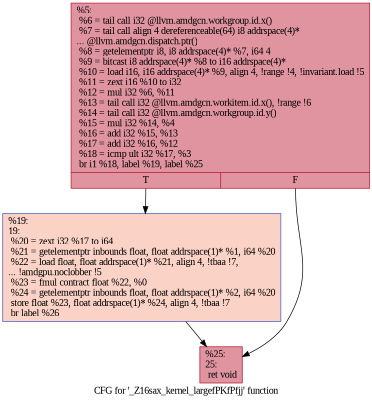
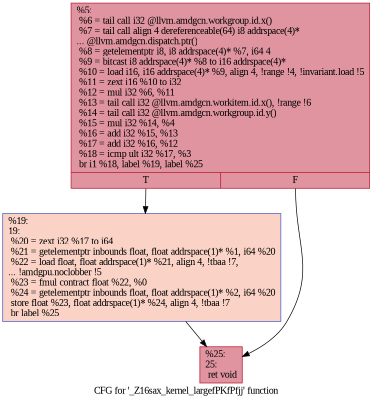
node "%19:": text "br label %26" -> "br label %25"
